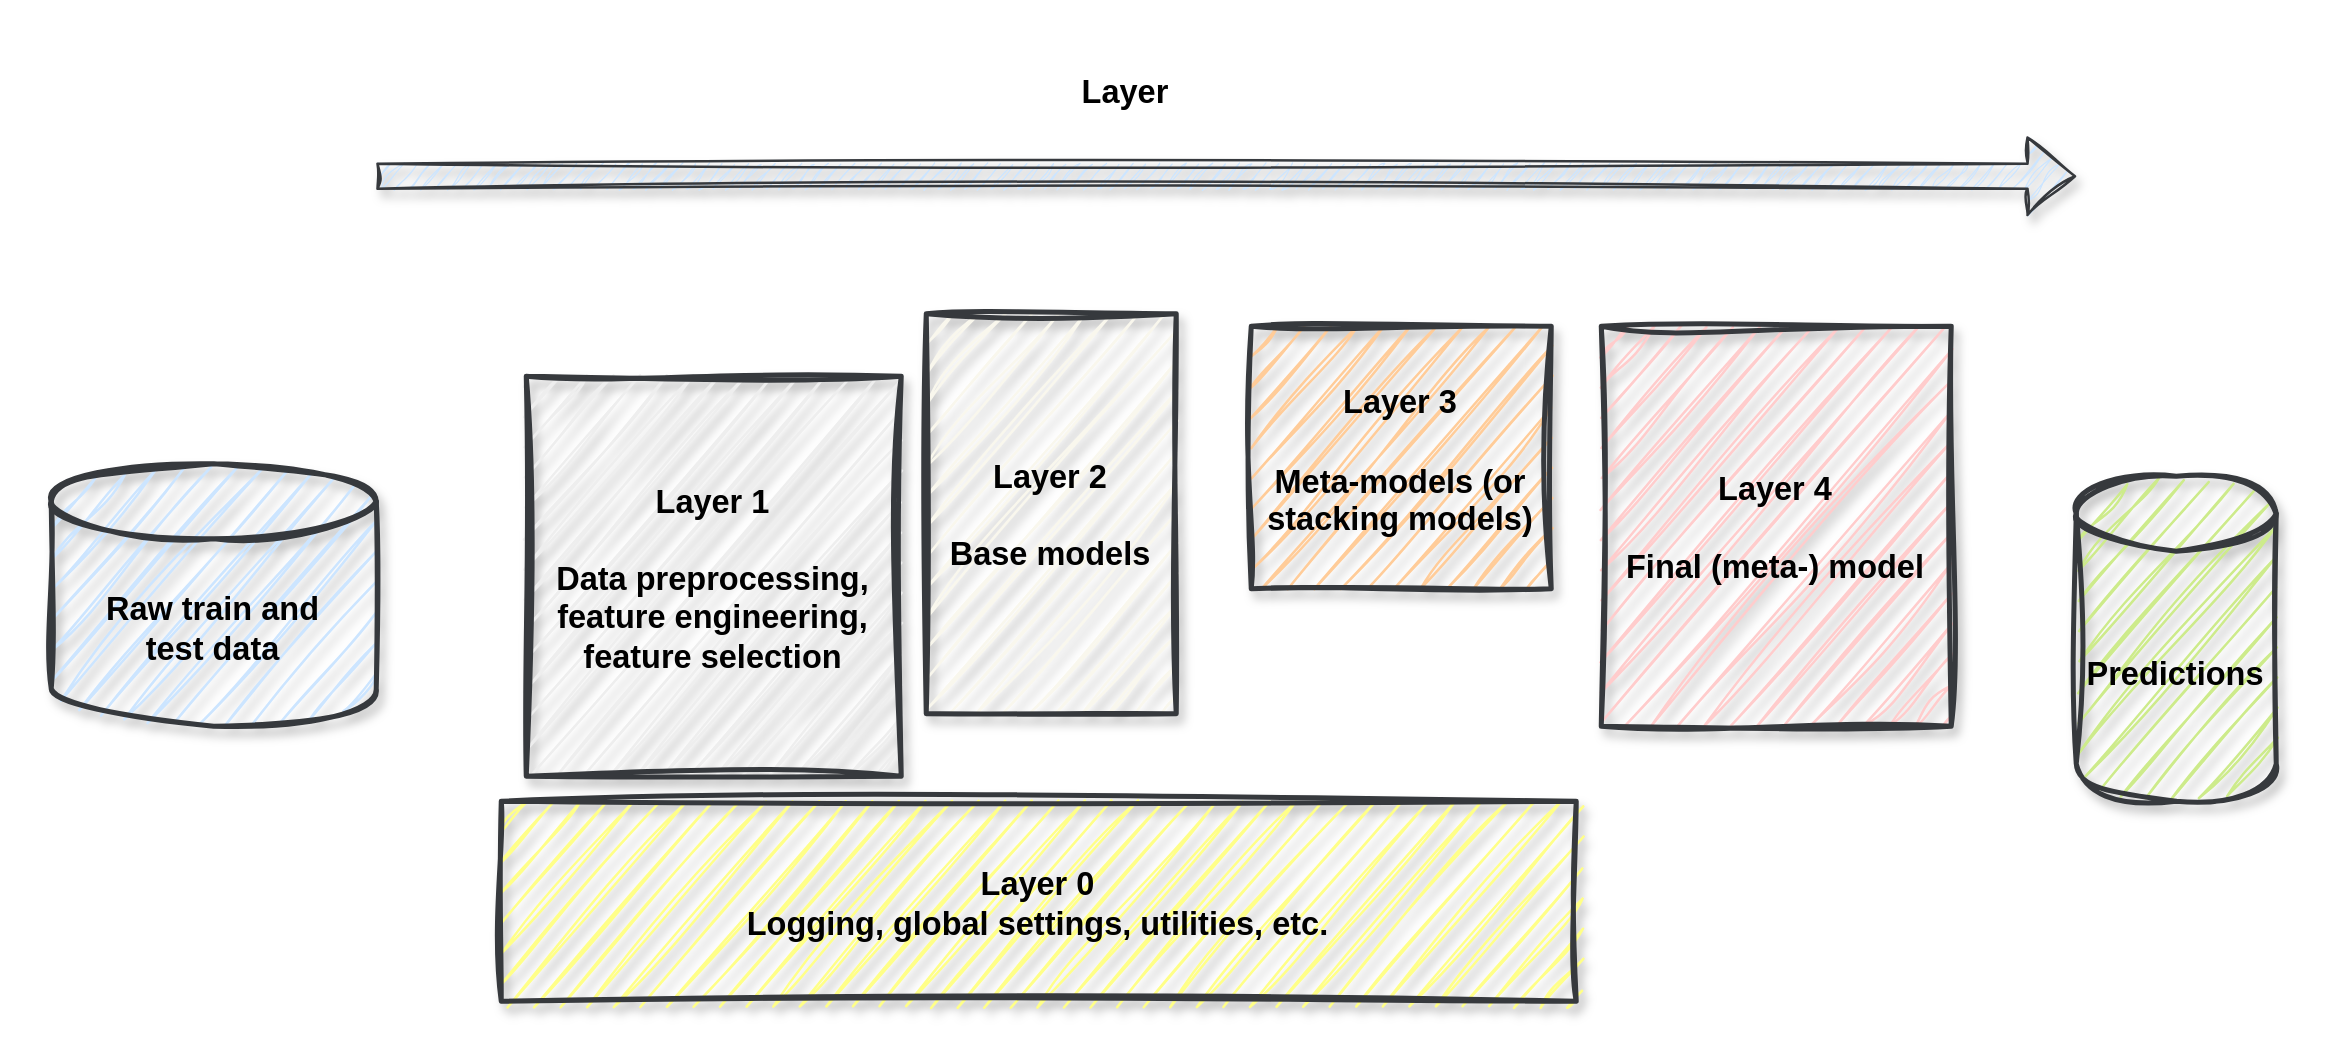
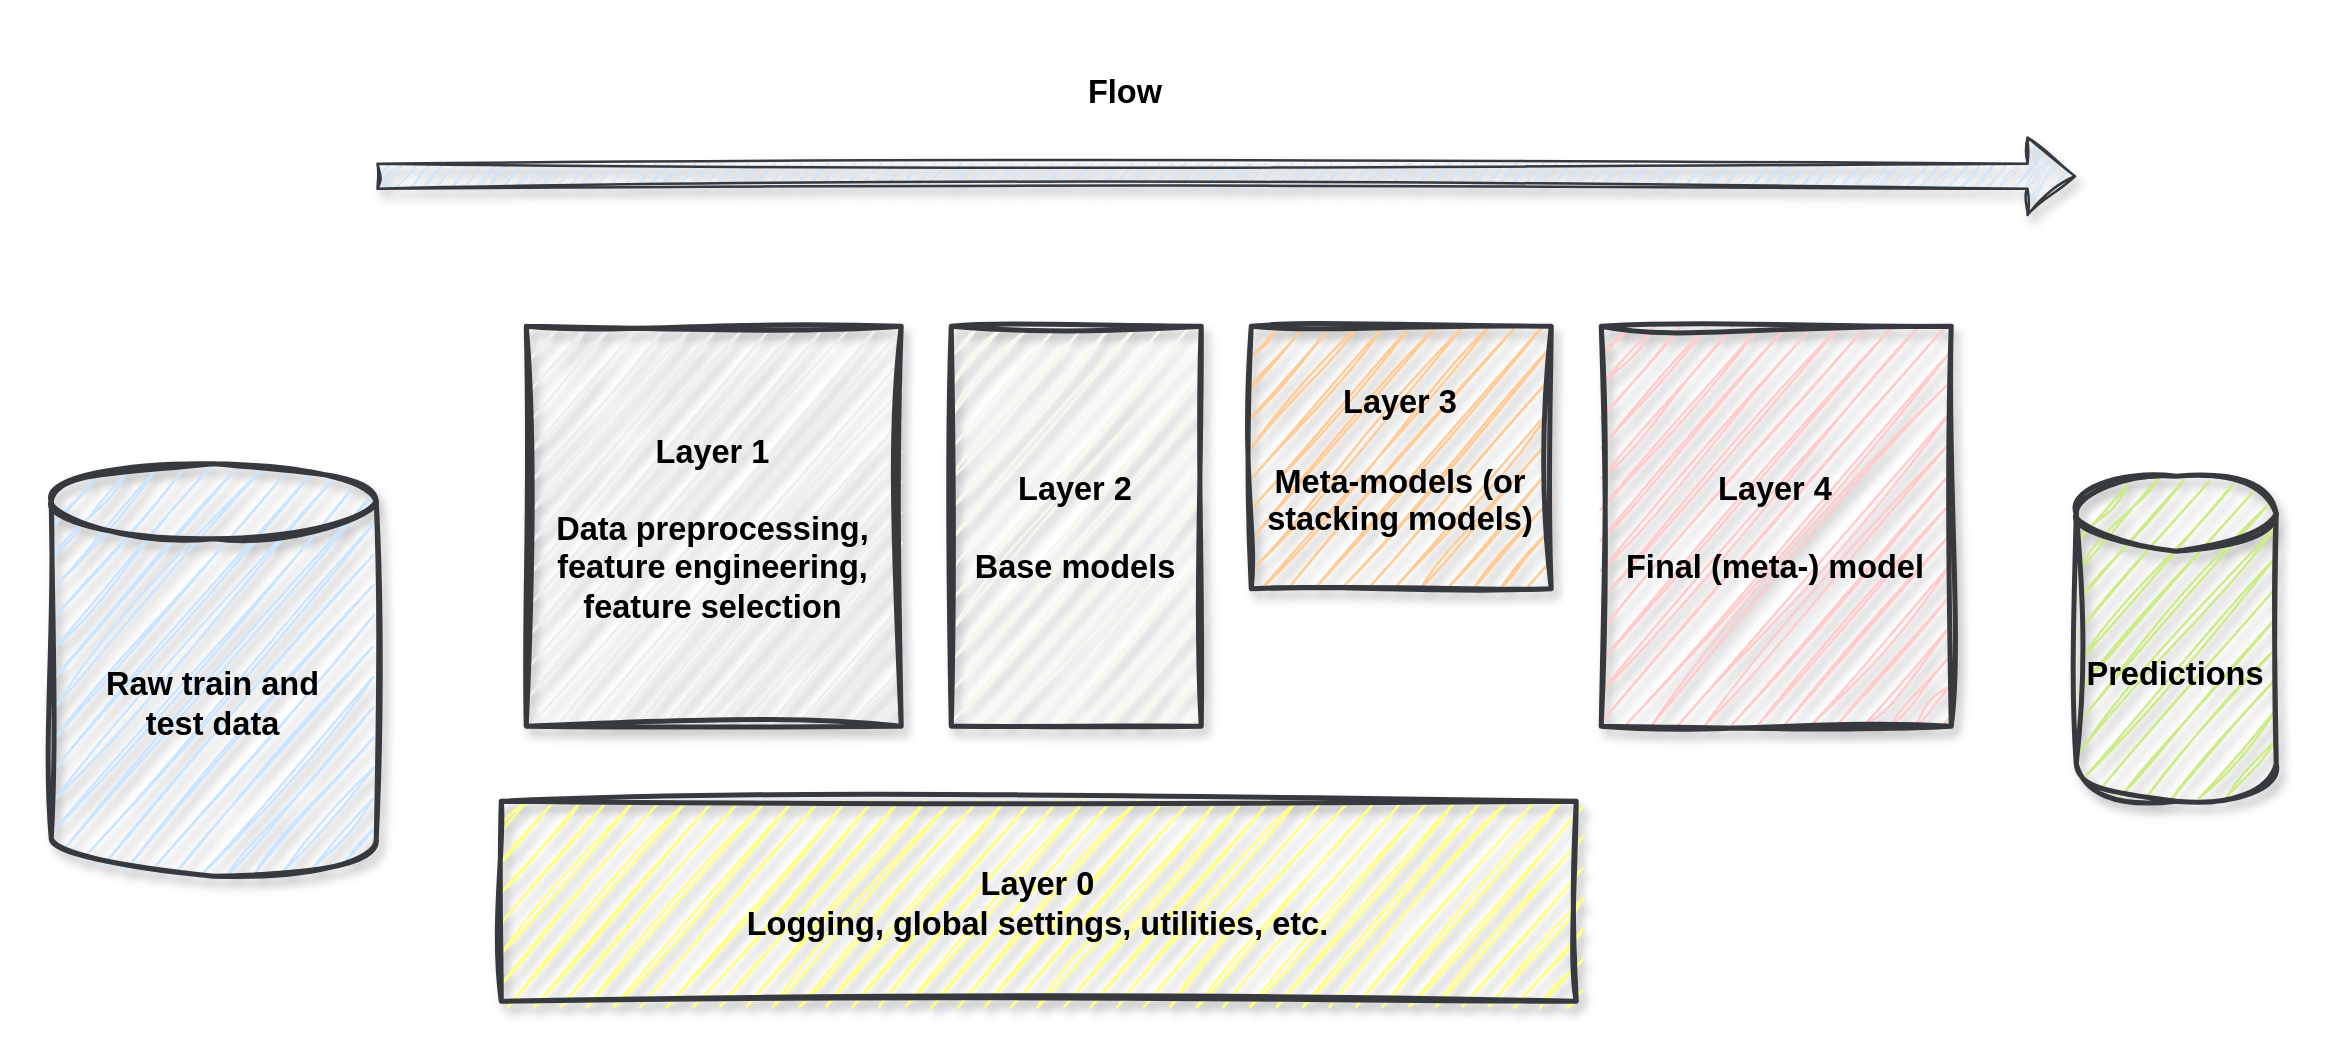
node "Layer": label "Layer" -> "Flow"
node "Layer 2 Base models": moved (1051, 514) -> (1076, 526)
node "Layer 1 Data preprocessing, feature engineering, feature selection": moved (714, 576) -> (714, 526)
node "Raw train and test data": size 325x263 -> 325x413
